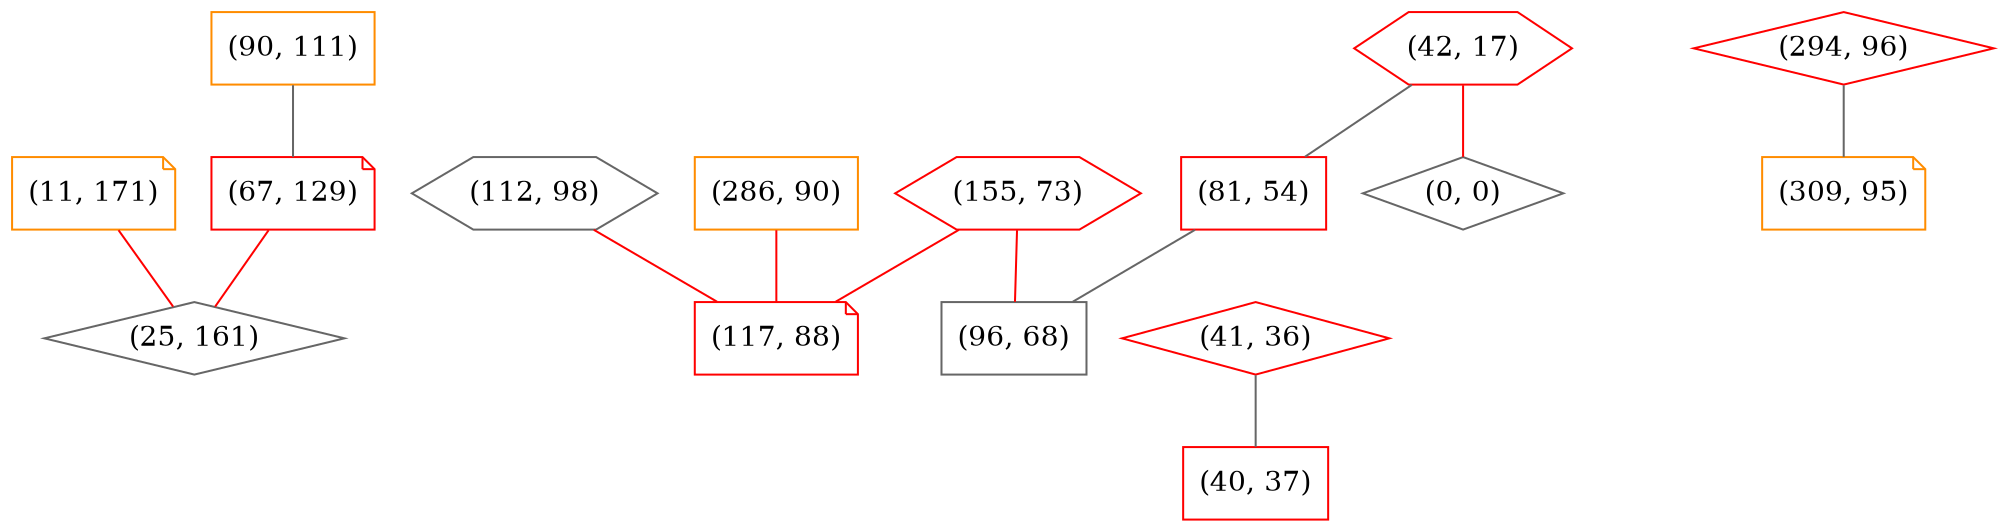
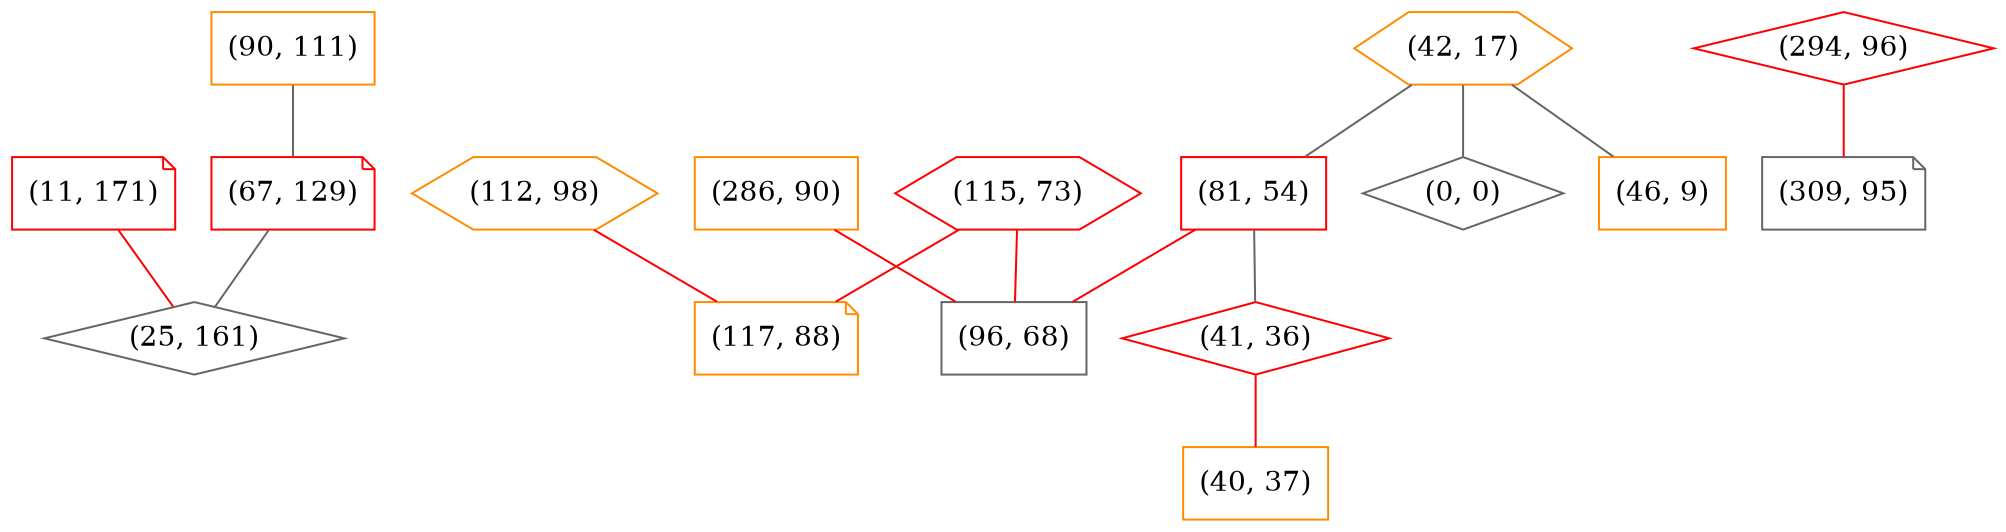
node "(42, 17)": color red -> darkorange
edge "(42, 17)" -- "(0, 0)": color red -> gray40
edge "(294, 96)" -- "(309, 95)": color gray40 -> red
node "(11, 171)": color darkorange -> red
node "(112, 98)": color gray40 -> darkorange
node "(155, 73)": label "(155, 73)" -> "(115, 73)"
node "(46, 9)": added
node "(309, 95)": color darkorange -> gray40
edge "(286, 90)" -- "(117, 88)": now "(286, 90)" -- "(96, 68)"
edge "(81, 54)" -- "(96, 68)": color gray40 -> red
edge "(81, 54)" -- "(41, 36)": added
edge "(67, 129)" -- "(25, 161)": color red -> gray40
node "(117, 88)": color red -> darkorange
edge "(41, 36)" -- "(40, 37)": color gray40 -> red
node "(40, 37)": color red -> darkorange
